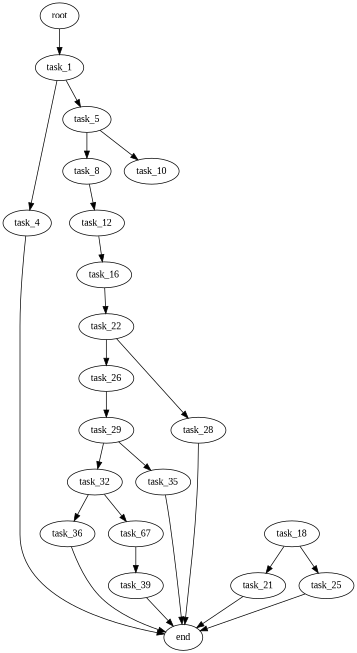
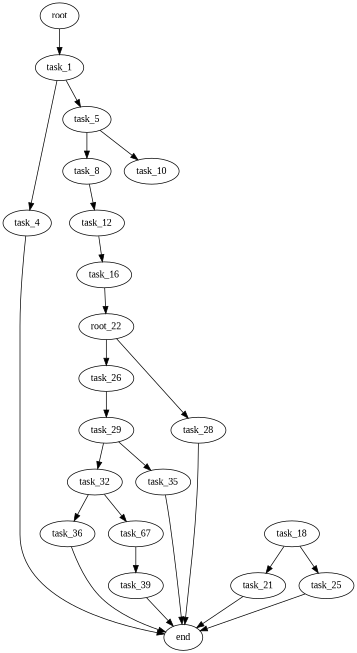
node "task_22": label "task_22" -> "root_22"
